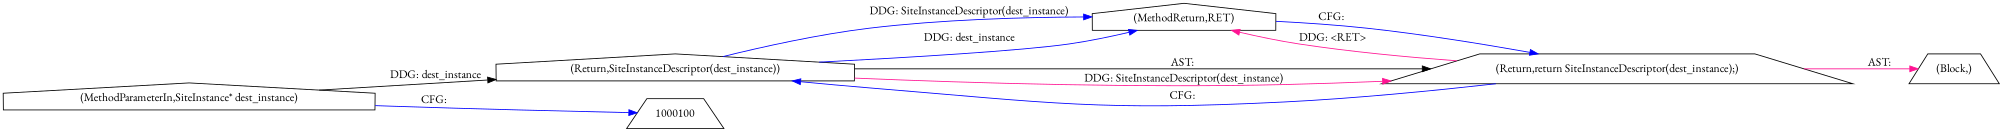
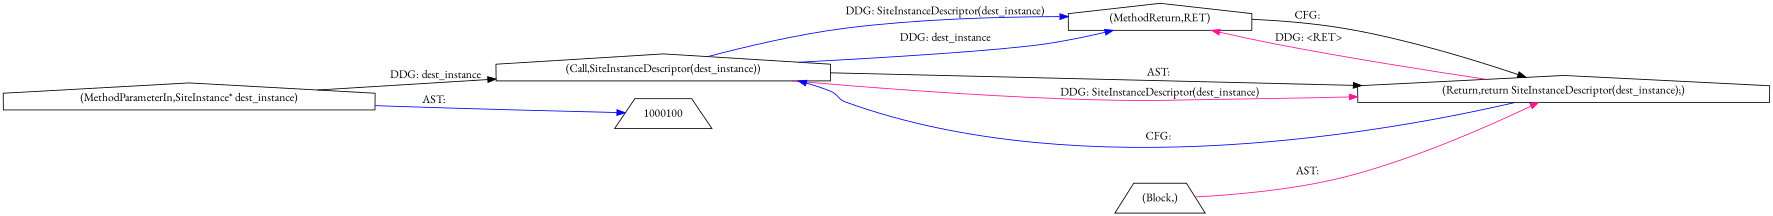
edge "(MethodReturn,RET)" -> "(Return,return SiteInstanceDescriptor(dest_instance);)": color blue -> black
node "(Return,SiteInstanceDescriptor(dest_instance))": label "(Return,SiteInstanceDescriptor(dest_instance))" -> "(Call,SiteInstanceDescriptor(dest_instance))"
node "(Return,return SiteInstanceDescriptor(dest_instance);)": shape trapezium -> house
edge "(Return,return SiteInstanceDescriptor(dest_instance);)" -> "(Block,)": reversed
edge "(MethodParameterIn,SiteInstance* dest_instance)" -> "1000100": label "CFG: " -> "AST: "
